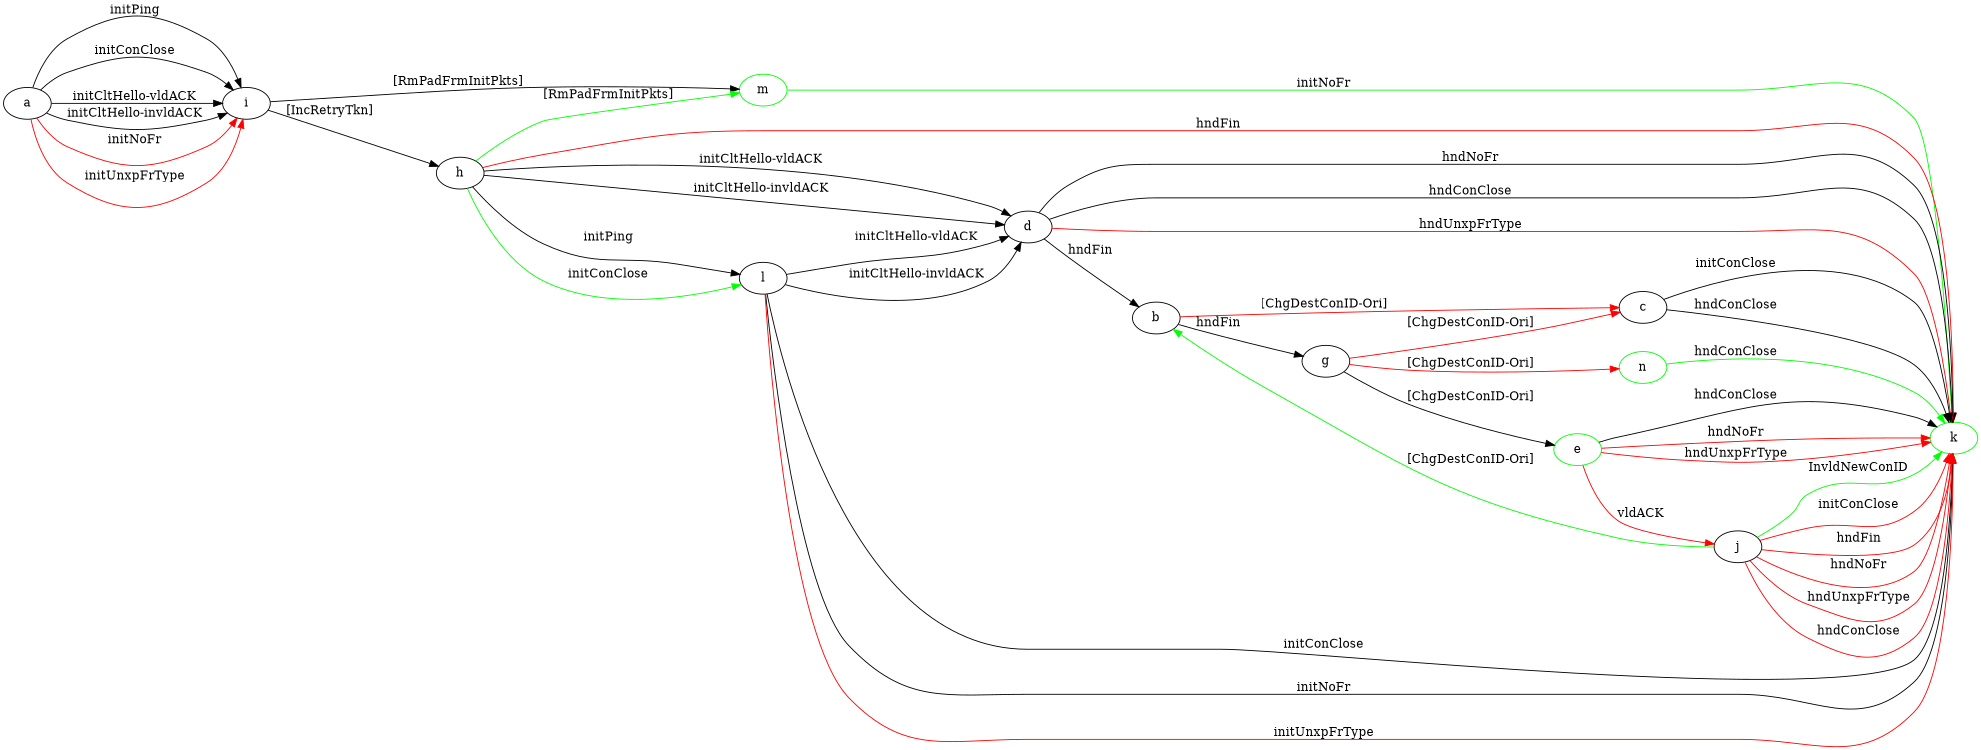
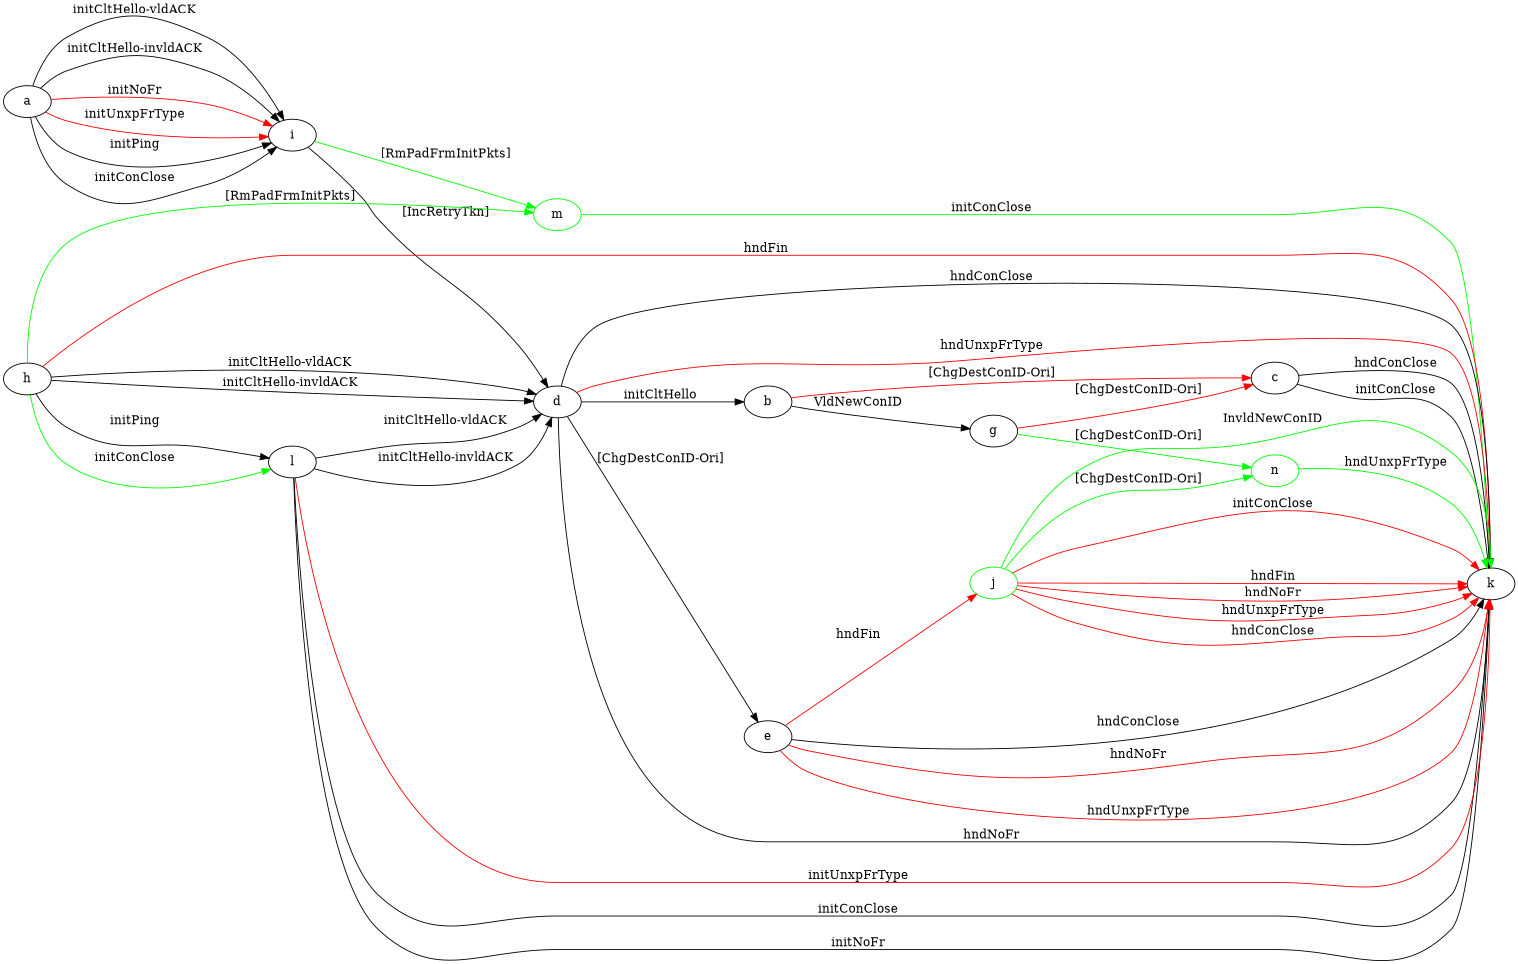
edge "m" -> "k": label "initNoFr " -> "initConClose "
edge "i" -> "m": color black -> green
edge "i" -> "h": now "i" -> "d"
edge "d" -> "b": label "hndFin " -> "initCltHello "
edge "b" -> "g": label "hndFin " -> "VldNewConID "
edge "n" -> "k": label "hndConClose " -> "hndUnxpFrType "
edge "g" -> "n": color red -> green
edge "g" -> "e": now "d" -> "e"
node "k": color green -> black
node "e": color green -> black
edge "j" -> "b": now "j" -> "n"
edge "e" -> "j": label "vldACK " -> "hndFin "
node "j": color black -> green
